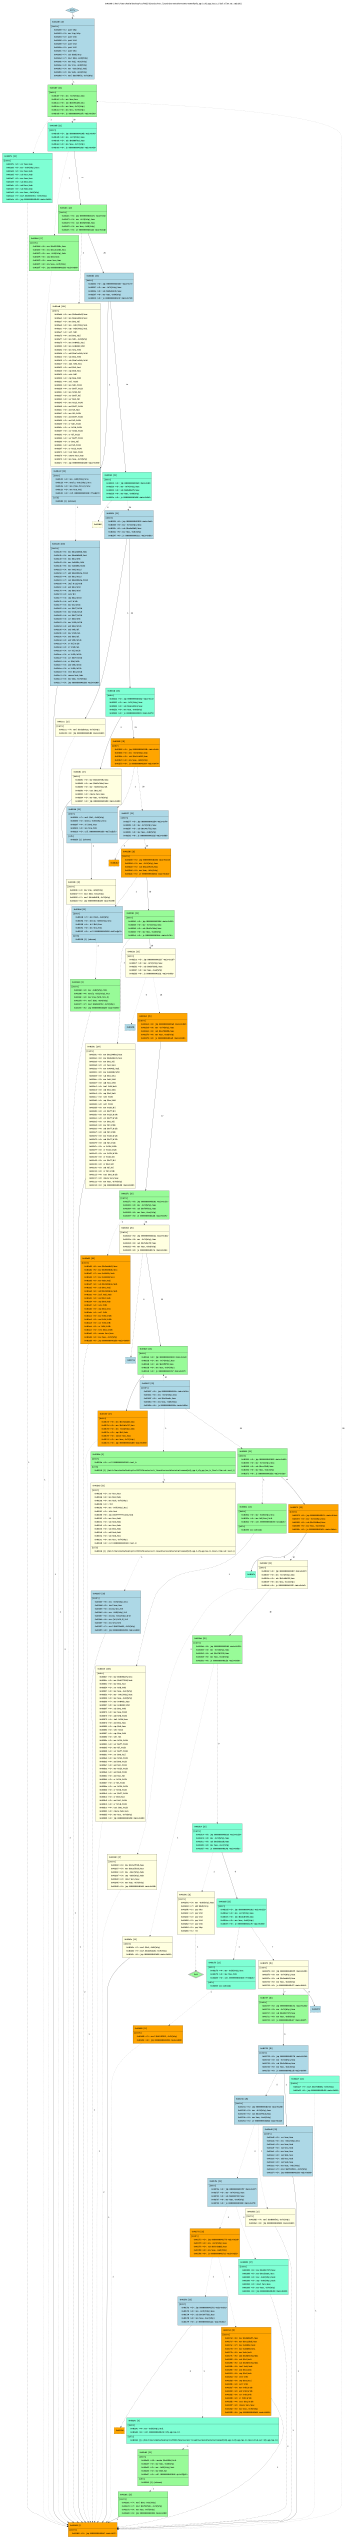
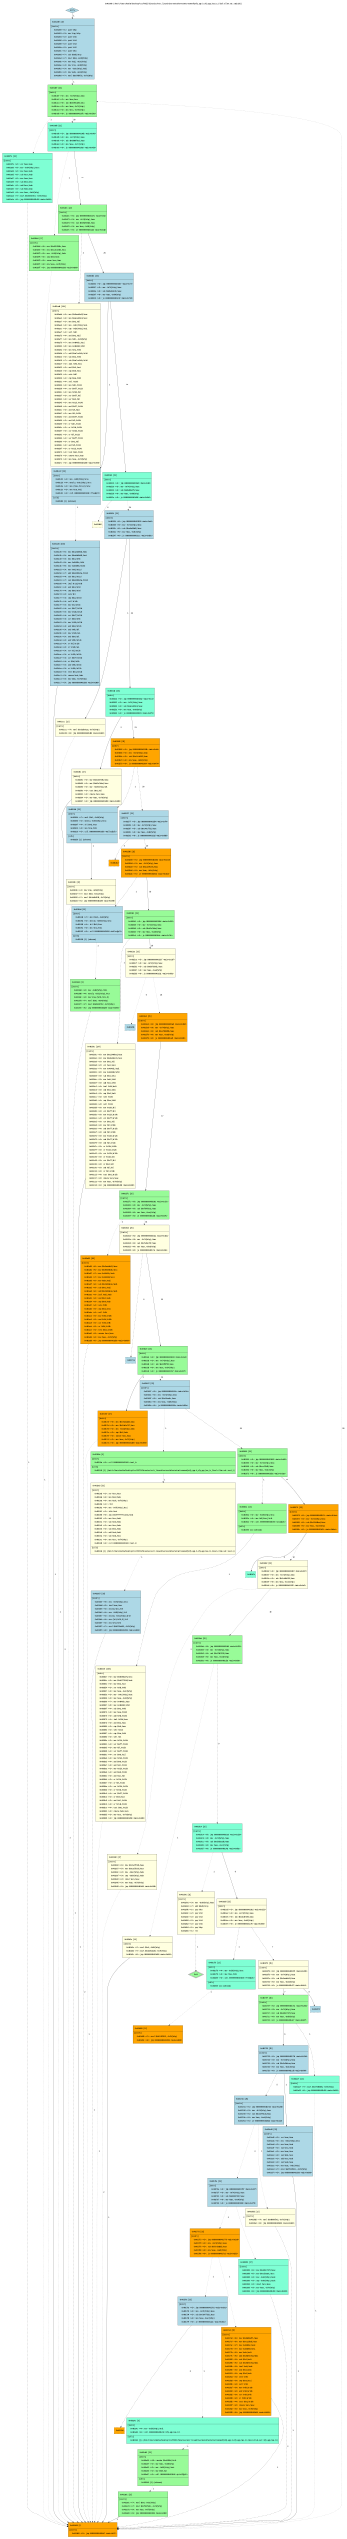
edge "0x401647 [25]" -> "0x40162e [25]": reversed
node "0x4016dd [25]": fillcolor aquamarine -> lightyellow
edge "0x40170f [25]" -> "0x401a1f [12]": added, label "1"
edge "0x401d05 [12]" -> "0x401d99 [5]": removed, label "1"
